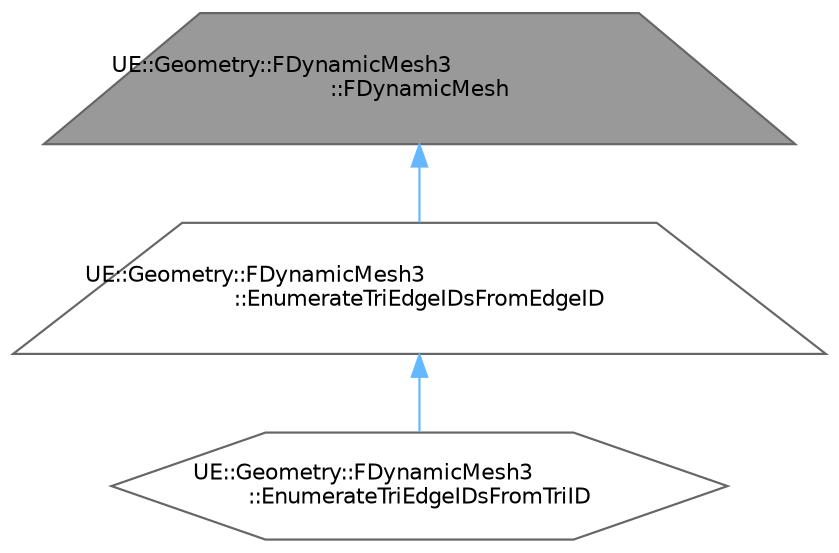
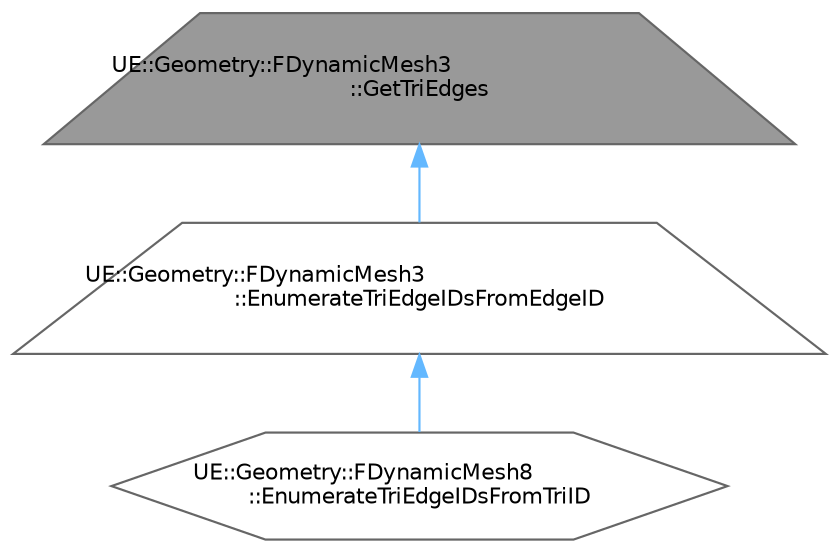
node "UE::Geometry::FDynamicMesh3 ::FDynamicMesh": label "UE::Geometry::FDynamicMesh3 ::FDynamicMesh" -> "UE::Geometry::FDynamicMesh3 ::GetTriEdges"
node "UE::Geometry::FDynamicMesh3 ::EnumerateTriEdgeIDsFromTriID": label "UE::Geometry::FDynamicMesh3 ::EnumerateTriEdgeIDsFromTriID" -> "UE::Geometry::FDynamicMesh8 ::EnumerateTriEdgeIDsFromTriID"
